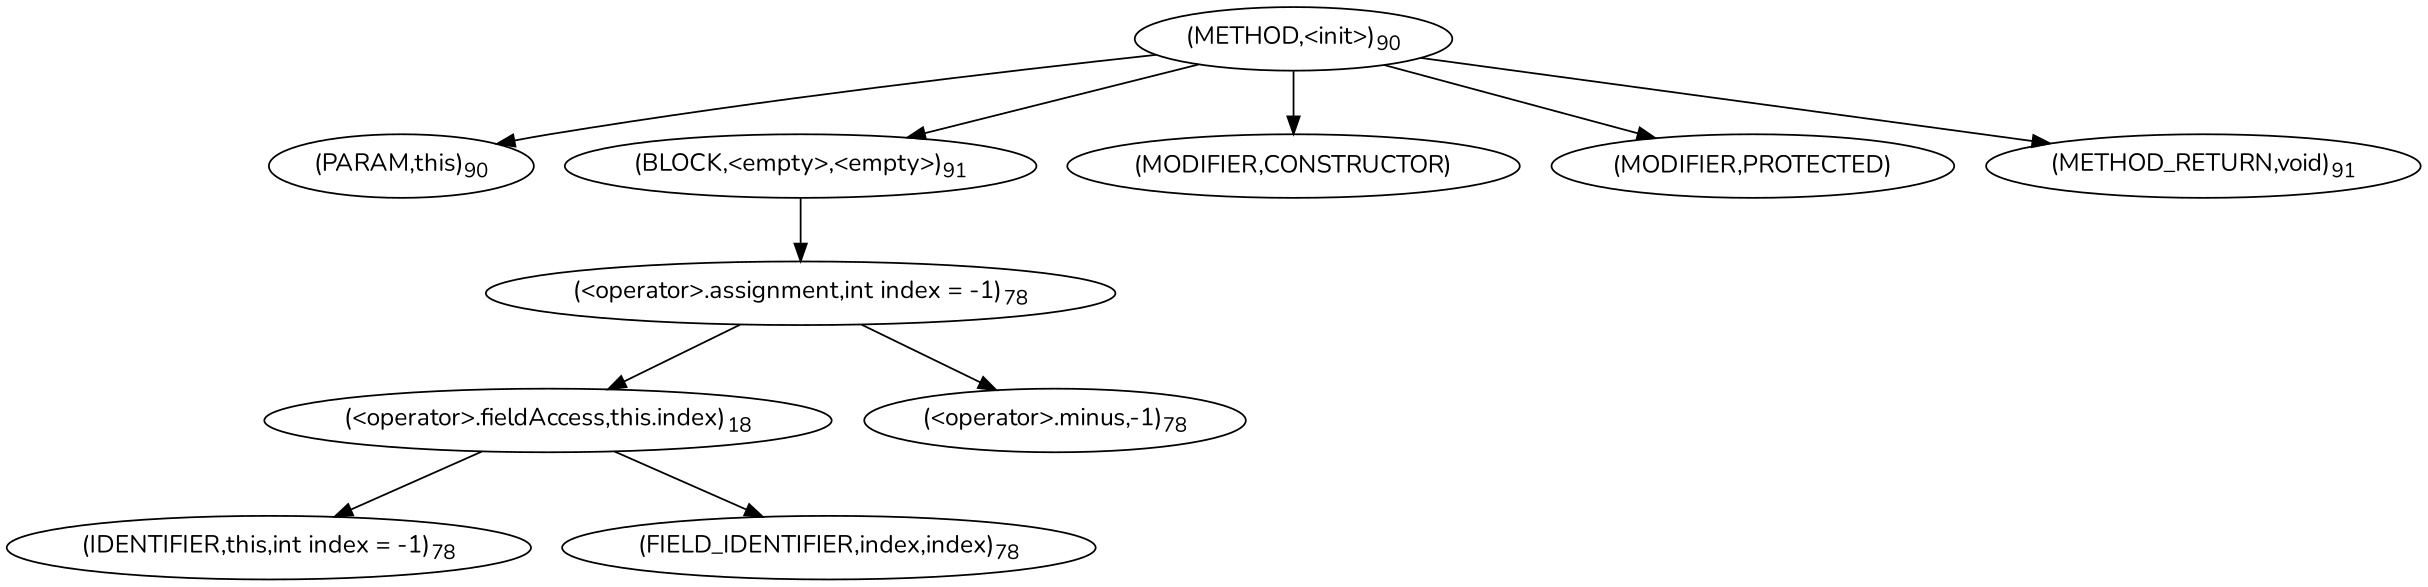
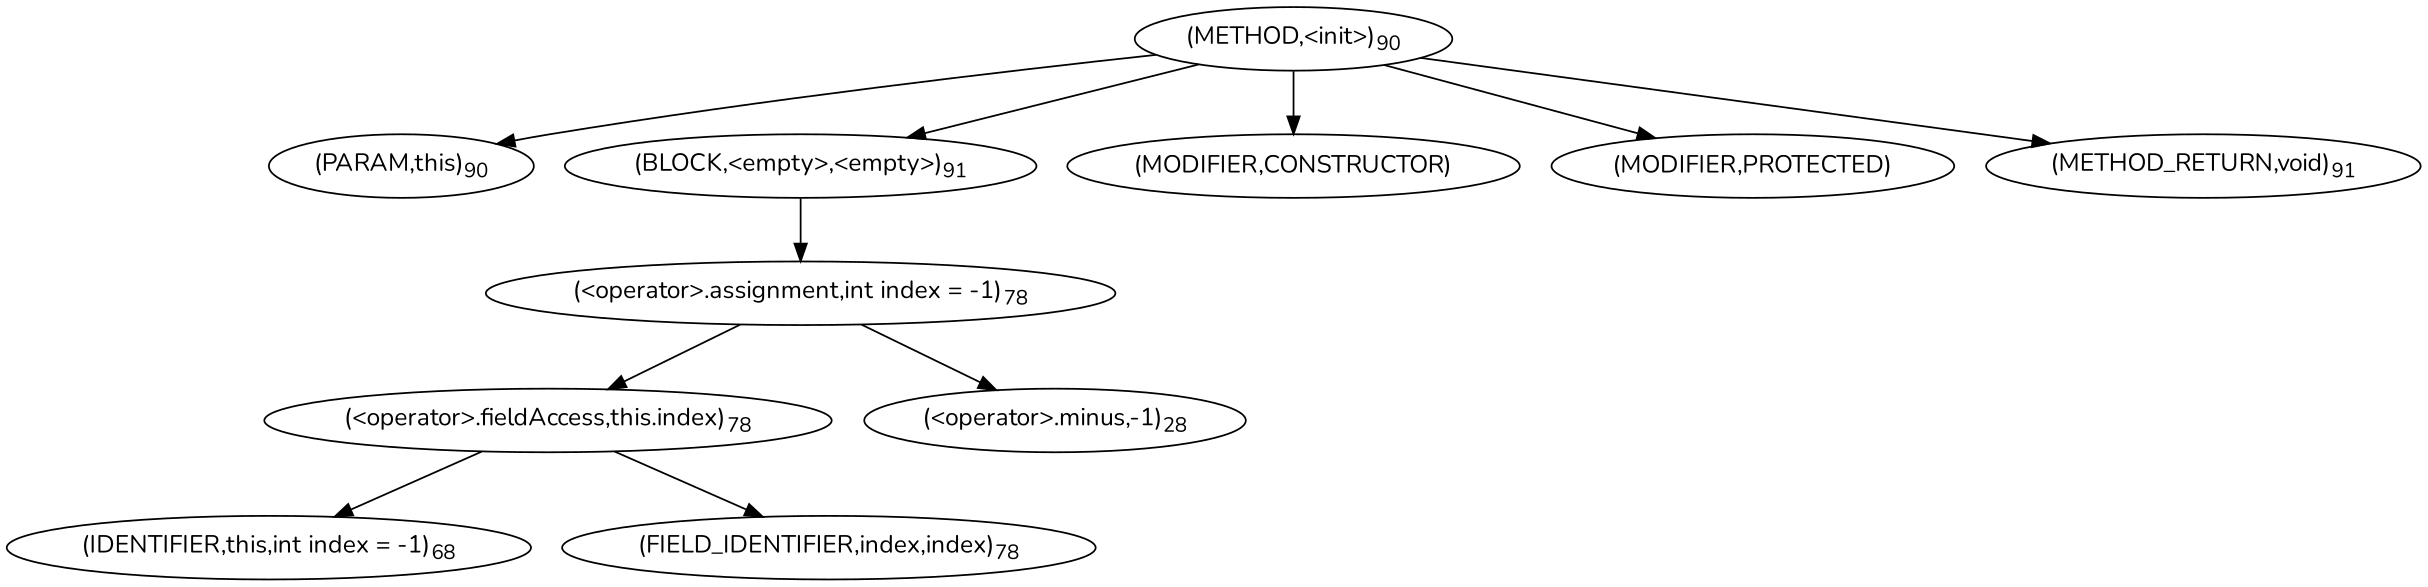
node "(<operator>.fieldAccess,this.index)": text "18" -> "78"
node "(<operator>.minus,-1)": text "78" -> "28"
node "(IDENTIFIER,this,int index = -1)": text "78" -> "68"
